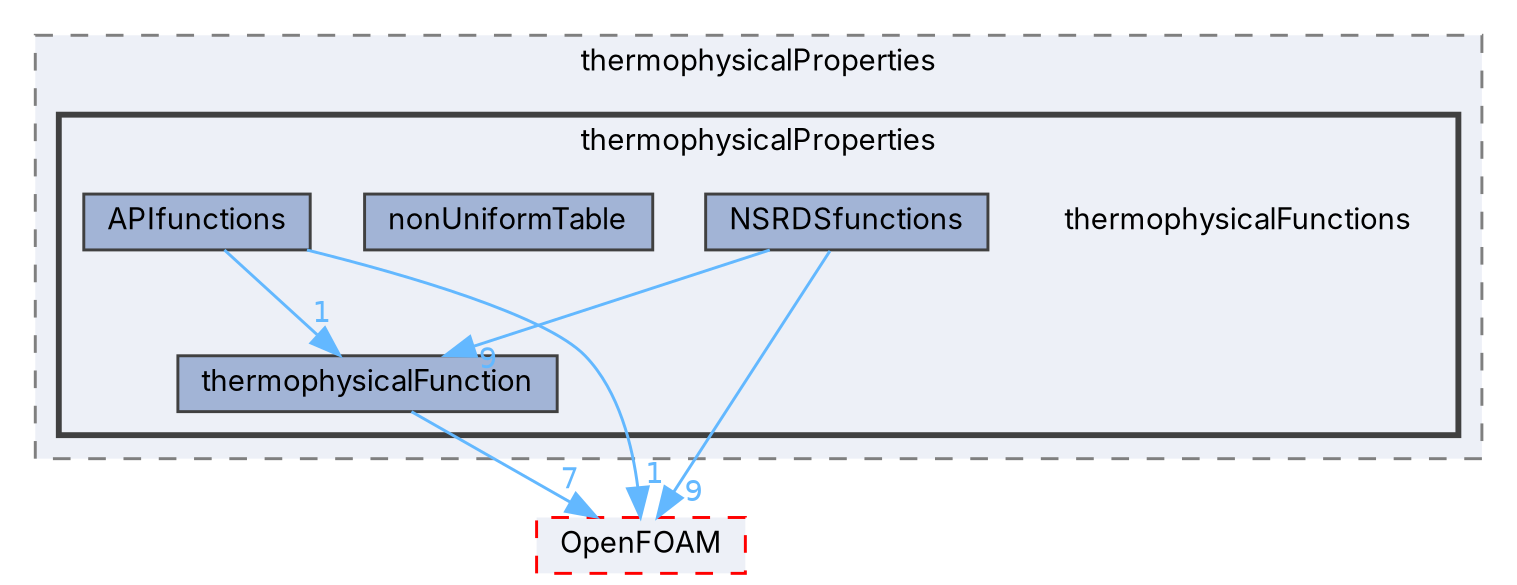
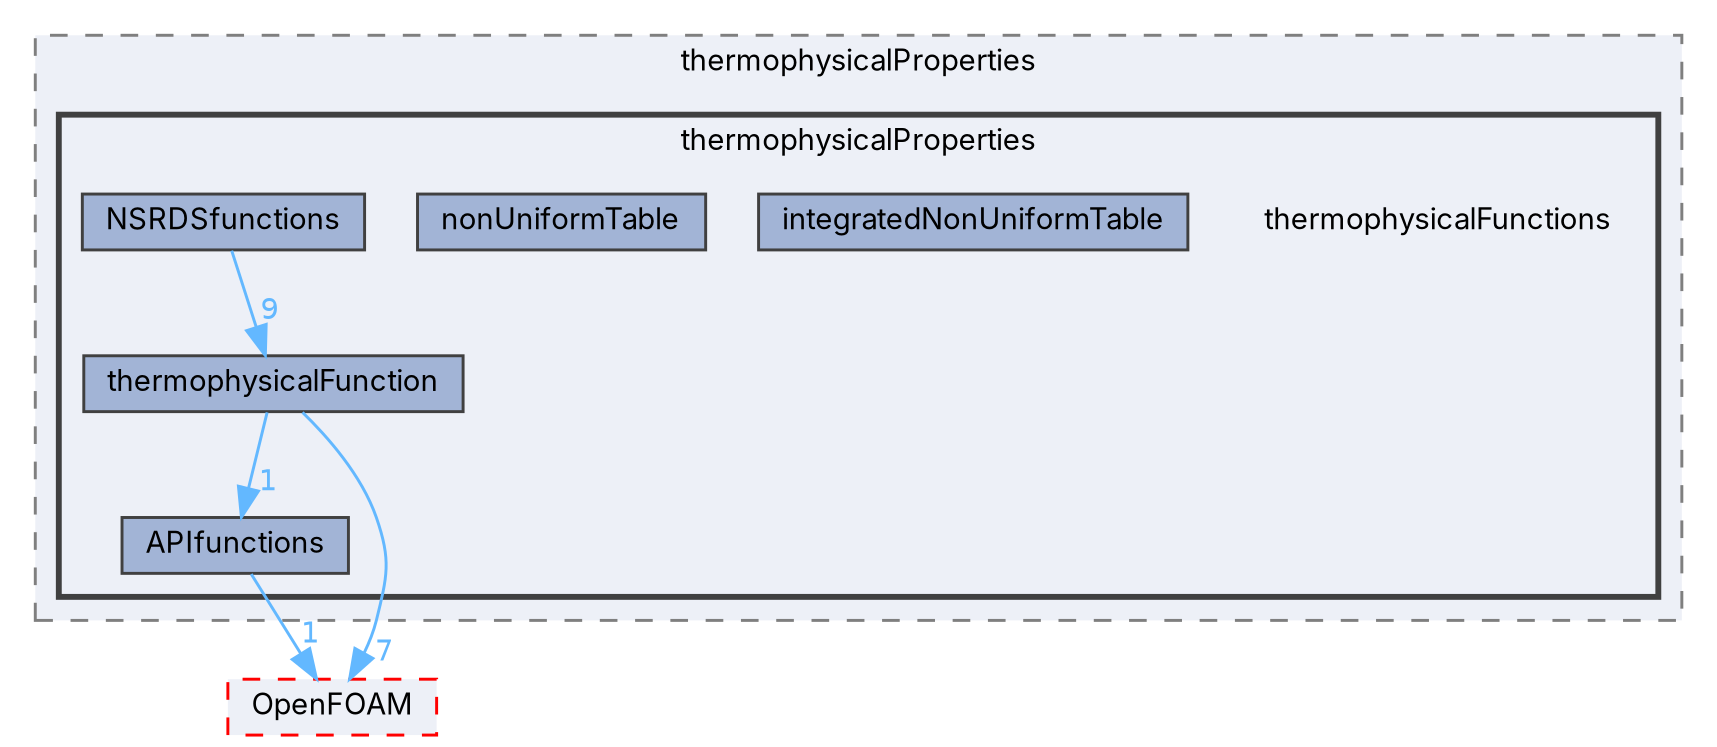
node "integratedNonUniformTable": added
edge "APIfunctions" -> "thermophysicalFunction": reversed
edge "NSRDSfunctions" -> "OpenFOAM": removed
